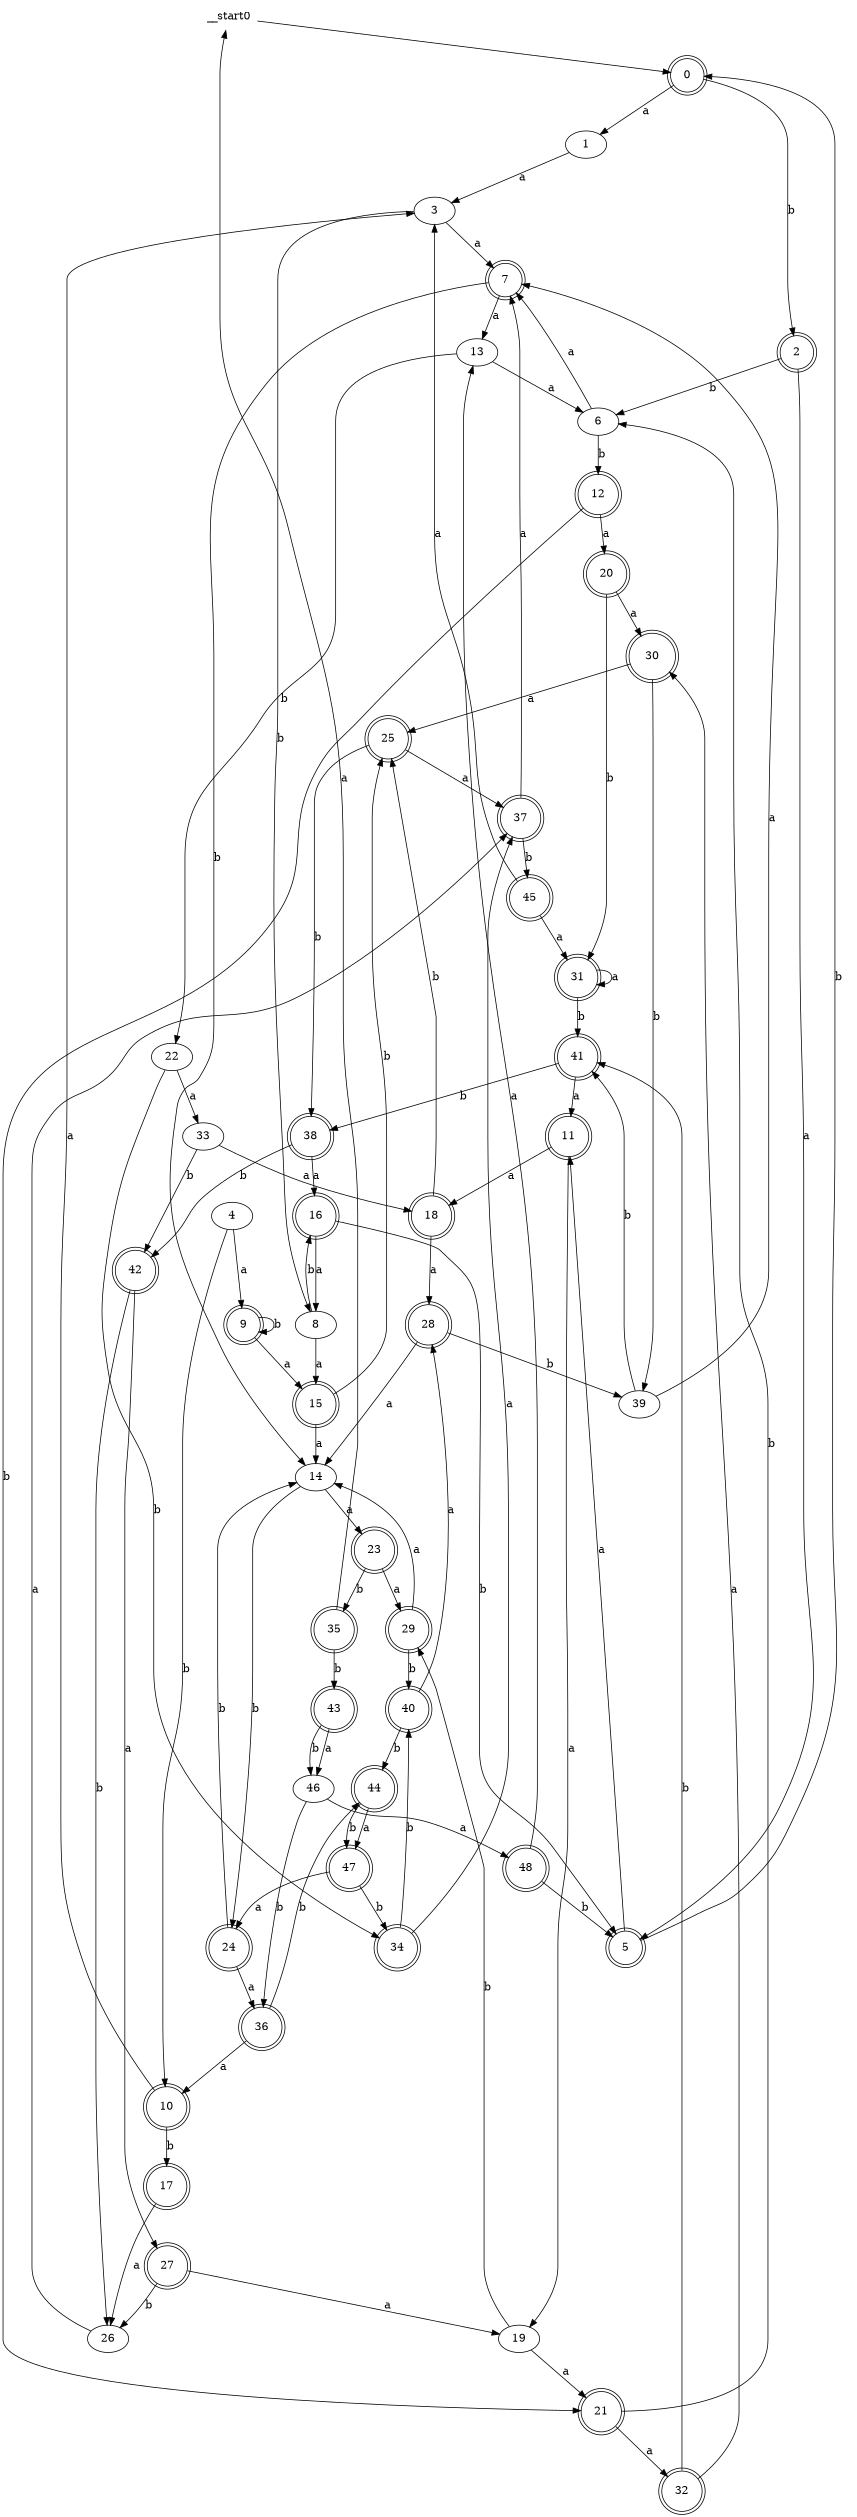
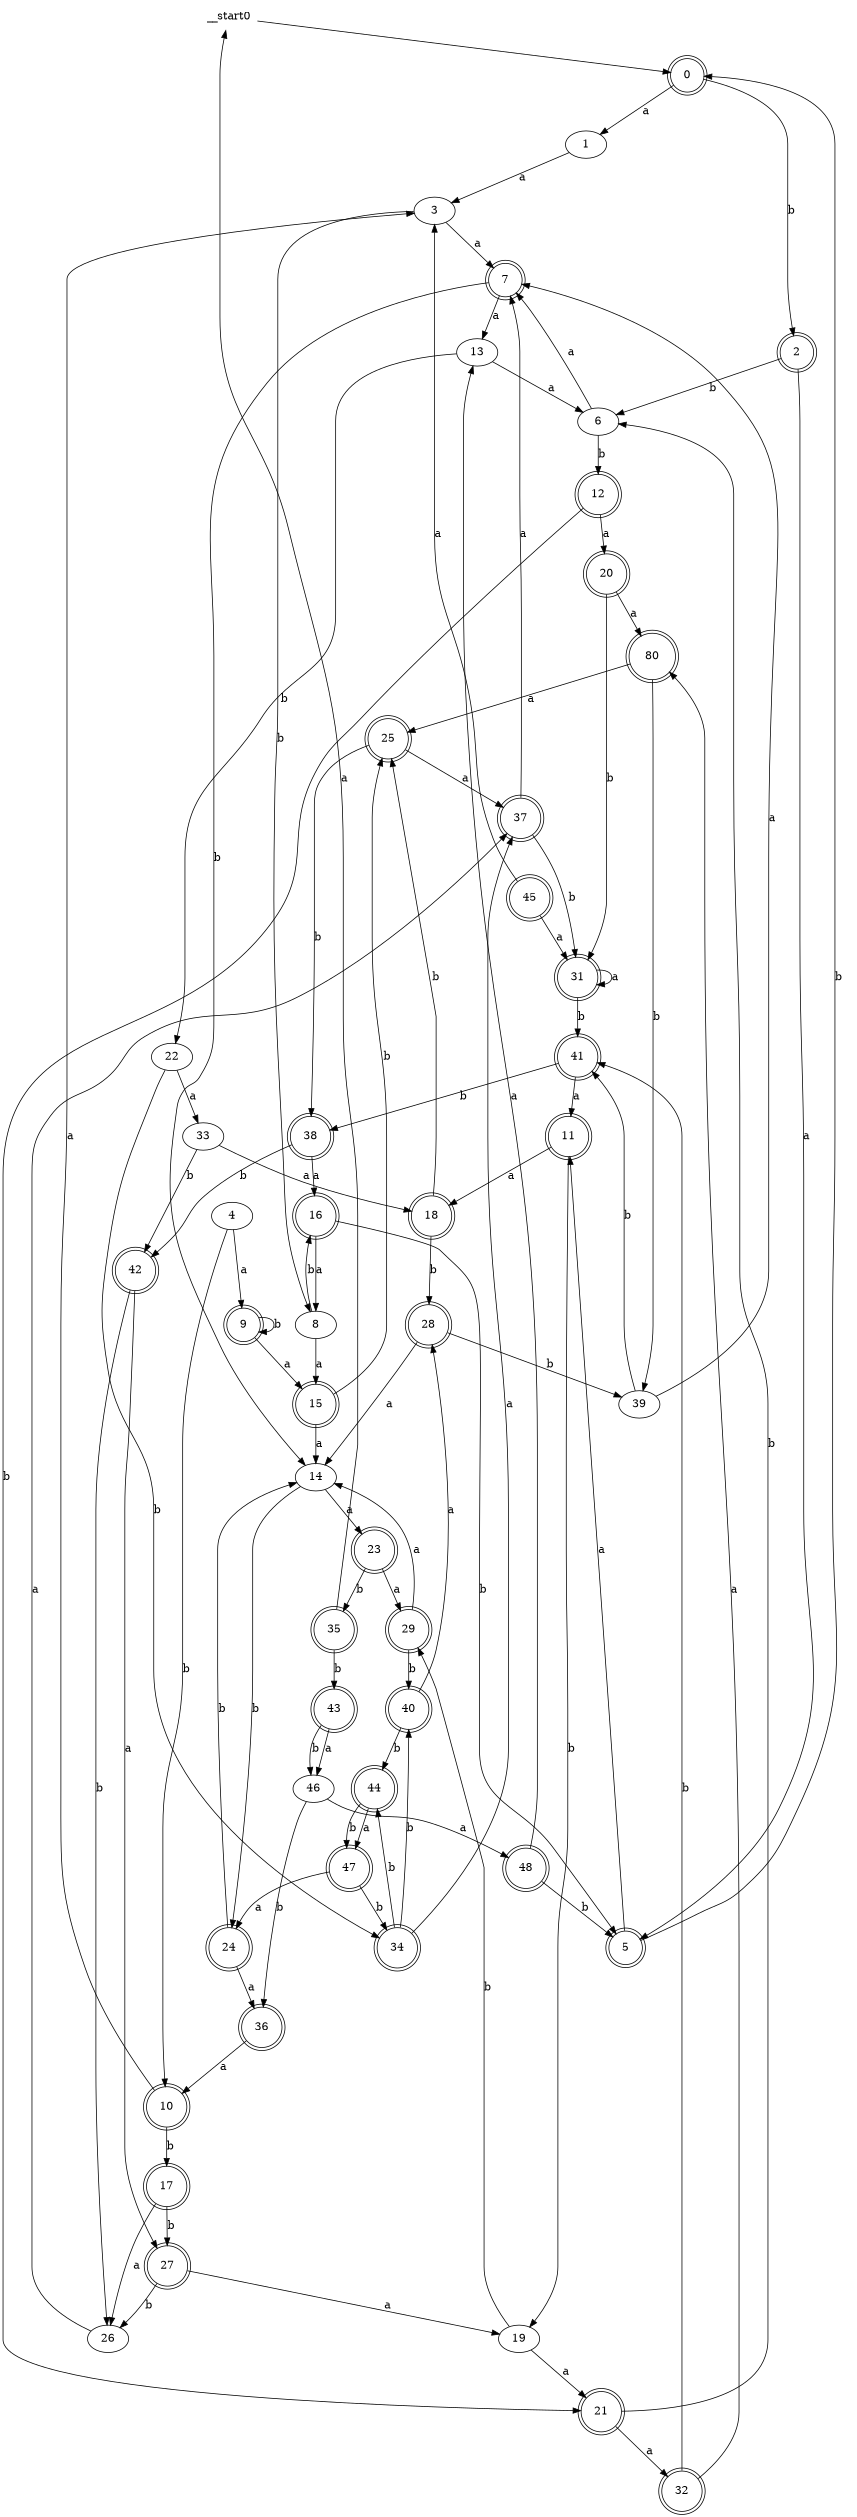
node "30": label "30" -> "80"
edge "37" -> "45": now "37" -> "31"
edge "18" -> "28": label "a" -> "b"
edge "11" -> "19": label "a" -> "b"
edge "36" -> "44": now "34" -> "44"
edge "17" -> "27": added, label "b"
